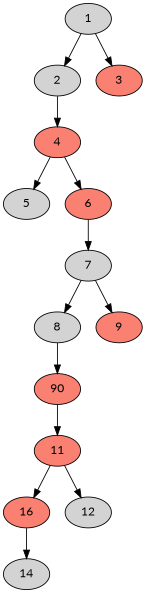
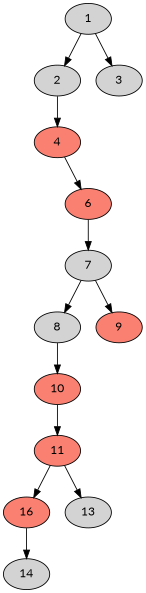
node "3": fillcolor salmon -> lightgrey
node "5": removed
node "90": label "90" -> "10"
node "12": label "12" -> "13"
